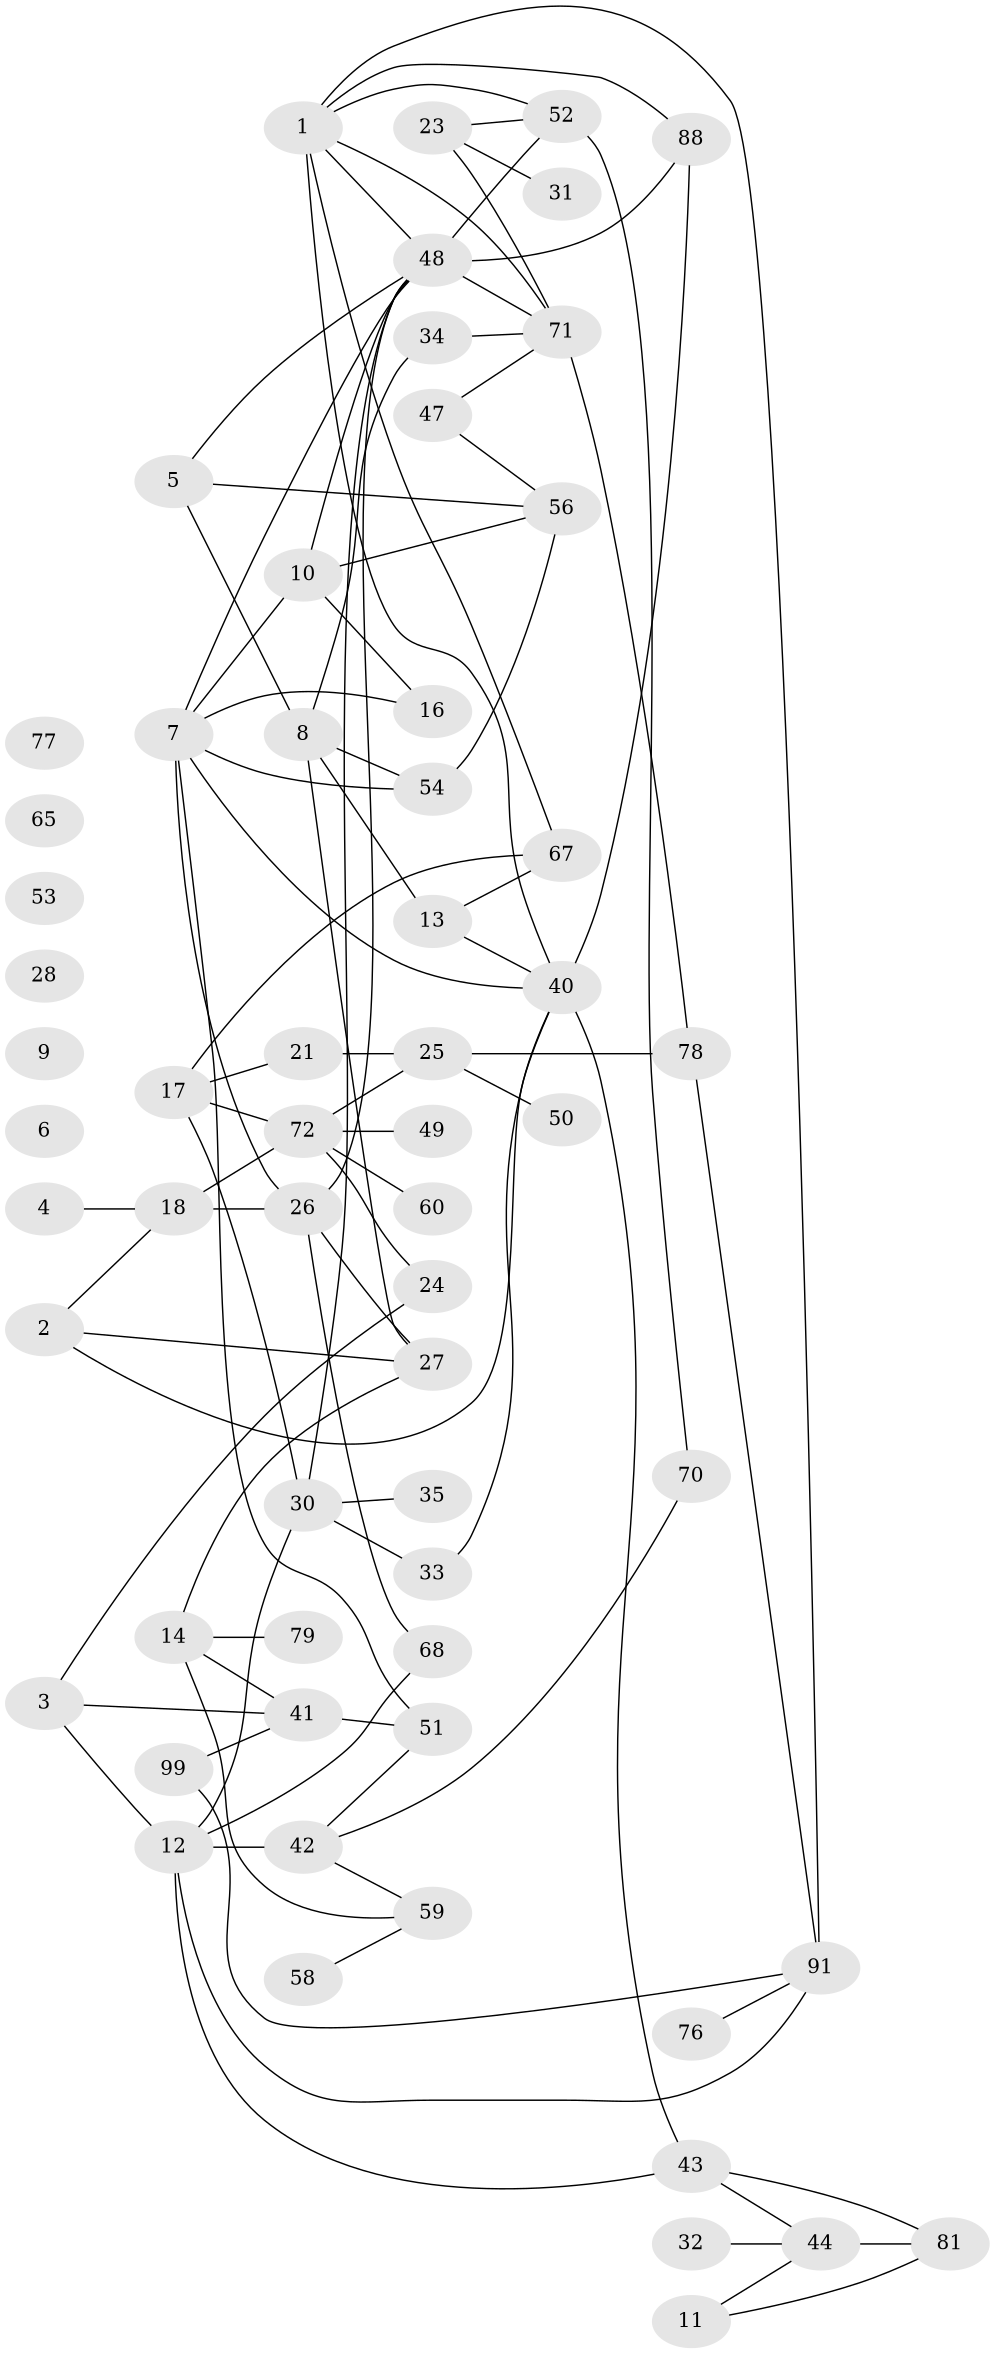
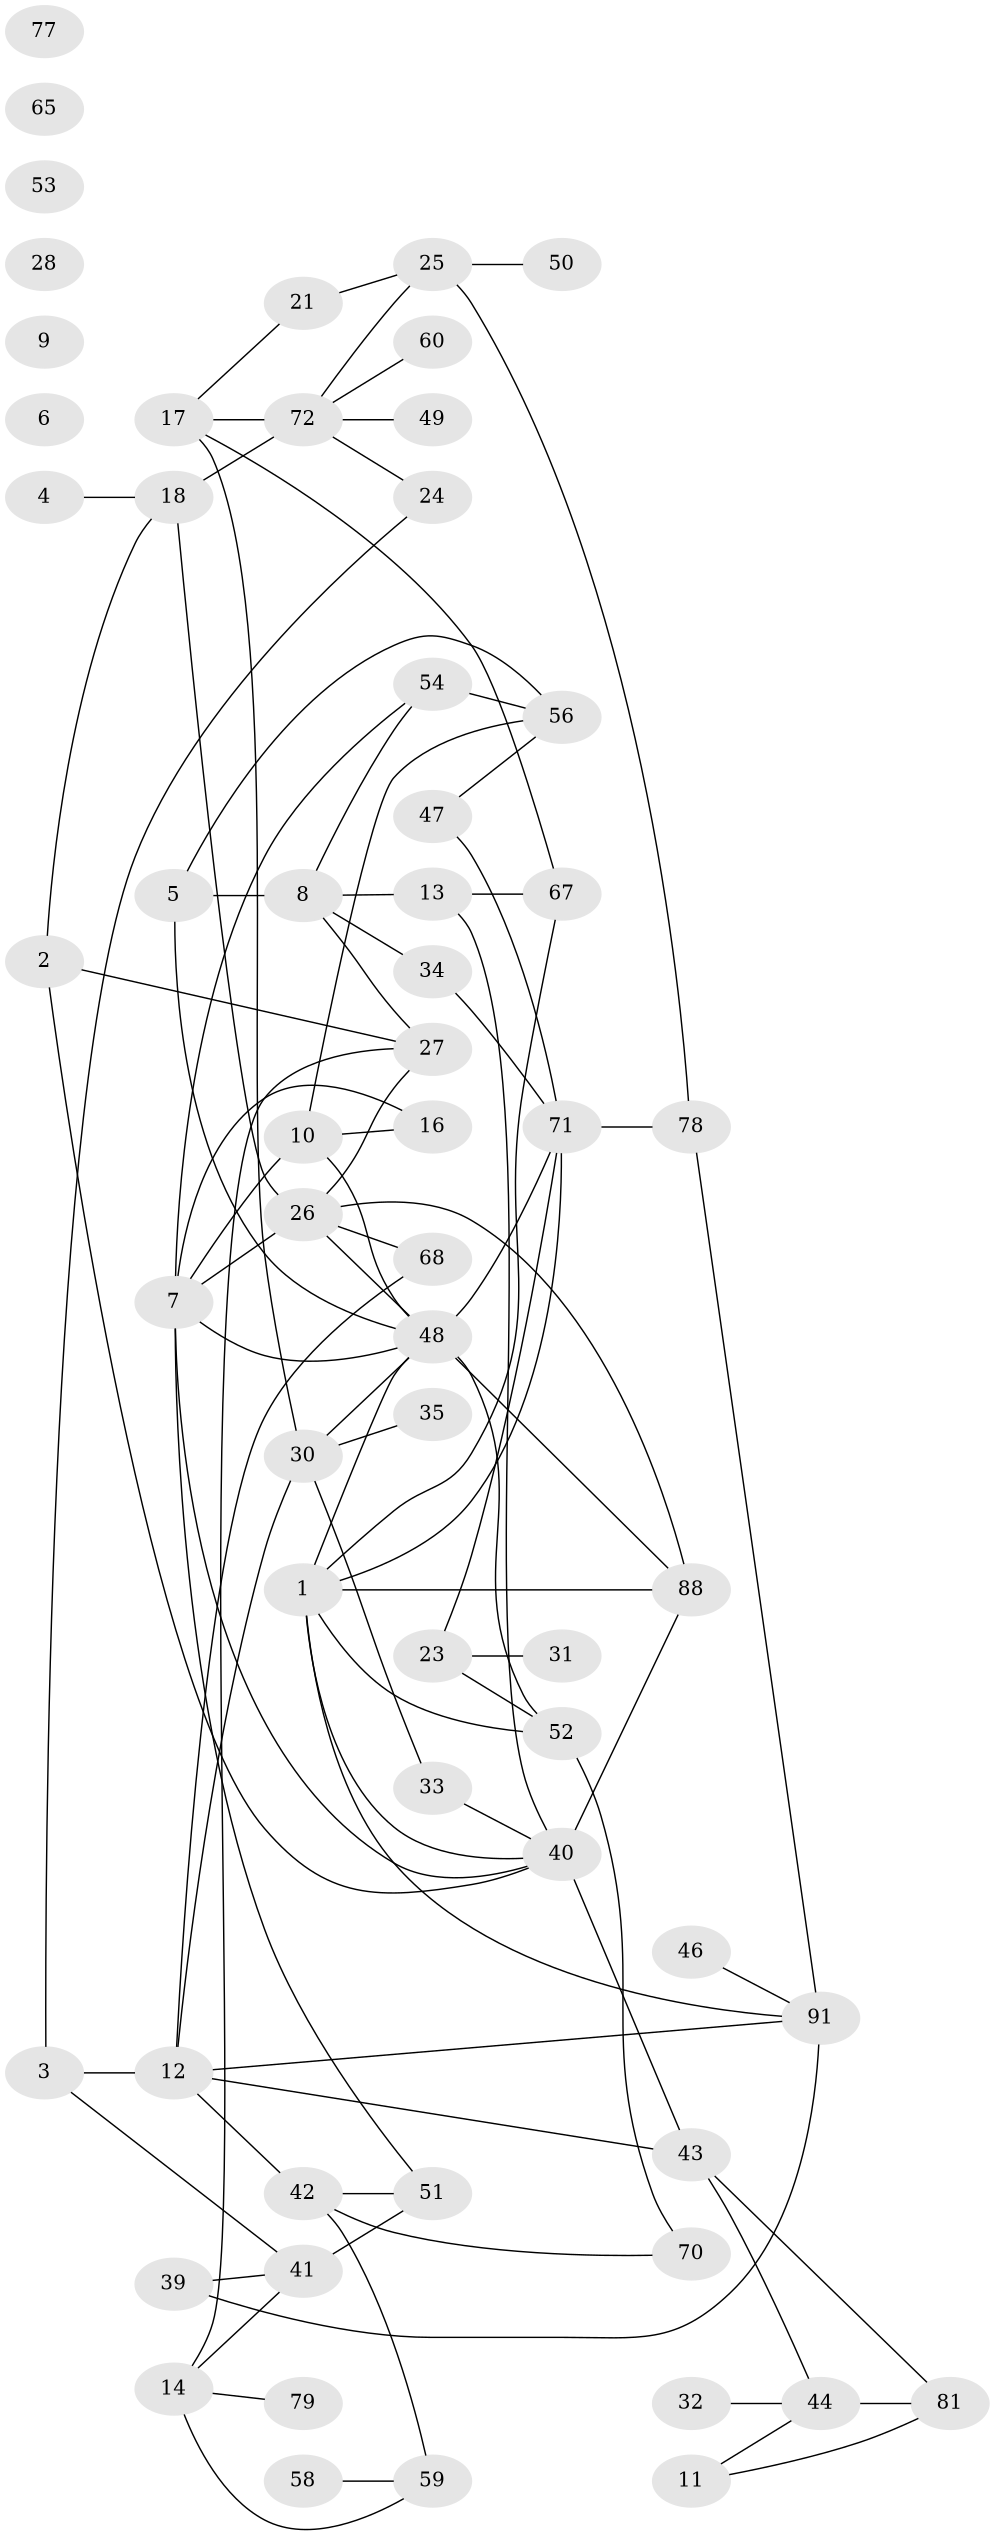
edge "26" -- "88": added
node "99": label "99" -> "39"
node "76": label "76" -> "46"
